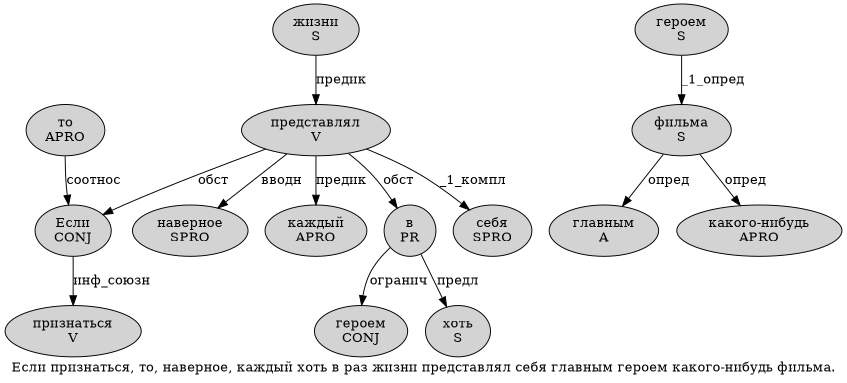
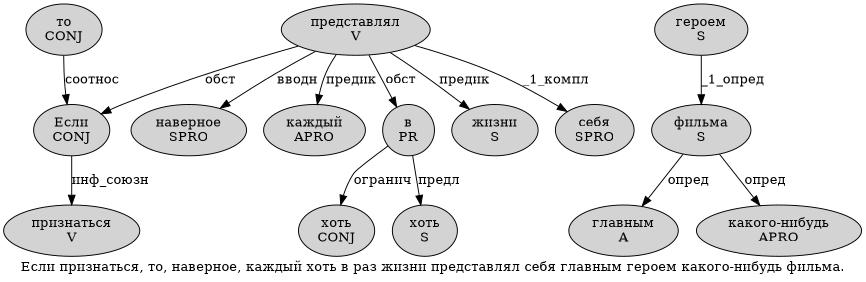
edge "жизни S" -> "представлял V": reversed
node "то APRO": label "то APRO" -> "то CONJ"
node "героем CONJ": label "героем CONJ" -> "хоть CONJ"
